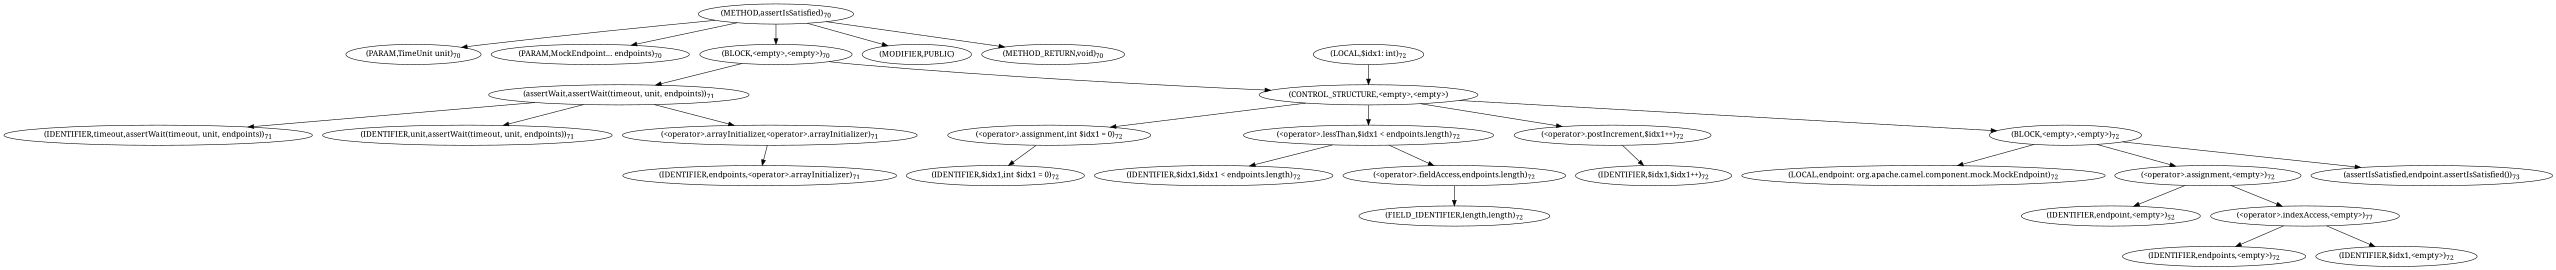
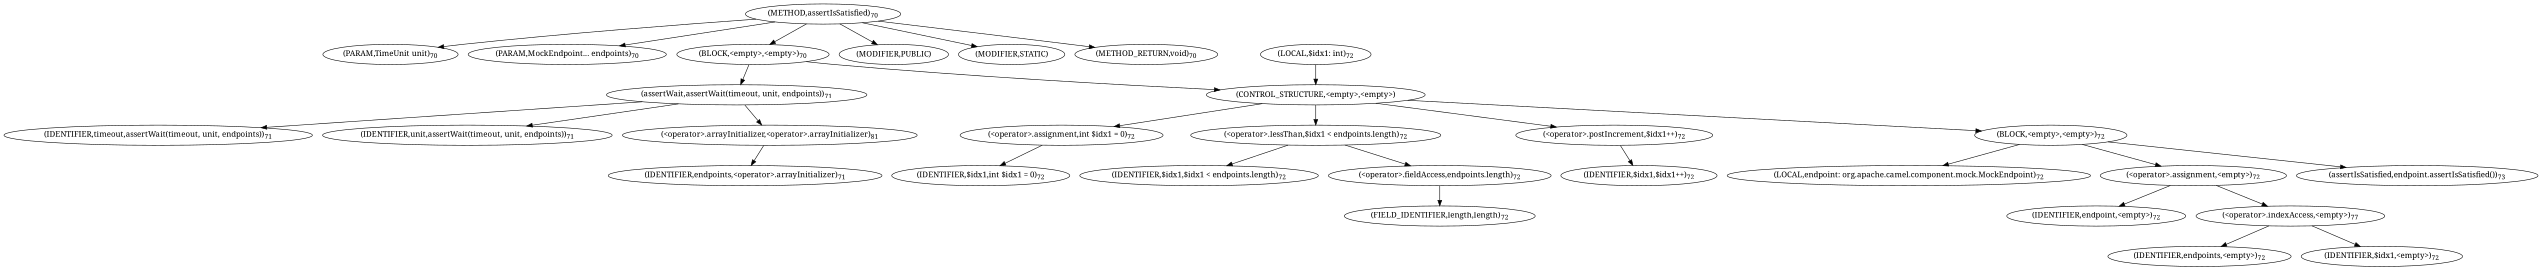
node "(MODIFIER,STATIC)": added
node "(<operator>.arrayInitializer,<operator>.arrayInitializer)": text "71" -> "81"
node "(IDENTIFIER,endpoint,<empty>)": text "52" -> "72"
